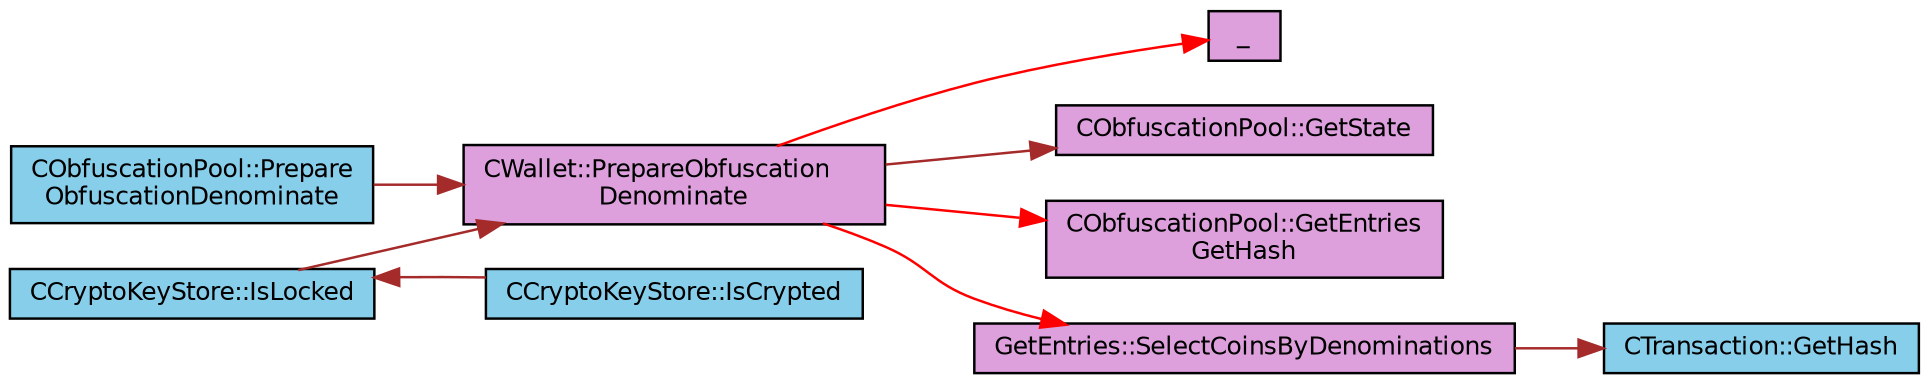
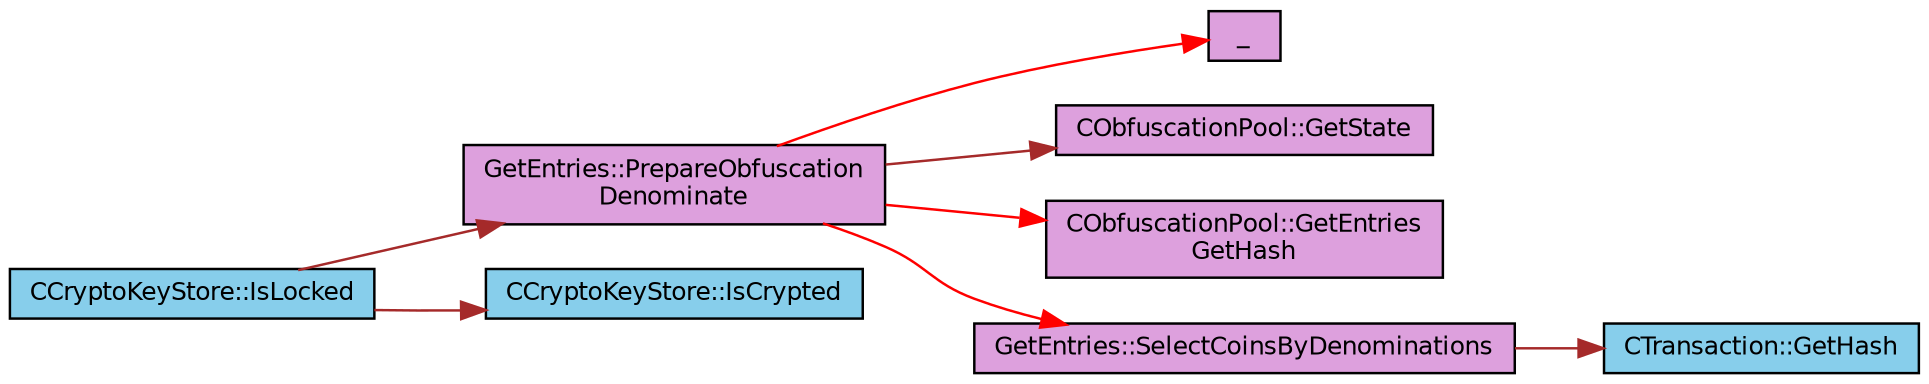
node "CObfuscationPool::Prepare ObfuscationDenominate": removed
node "CWallet::PrepareObfuscation Denominate": label "CWallet::PrepareObfuscation Denominate" -> "GetEntries::PrepareObfuscation Denominate"
edge "CCryptoKeyStore::IsCrypted" -> "CCryptoKeyStore::IsLocked": reversed
